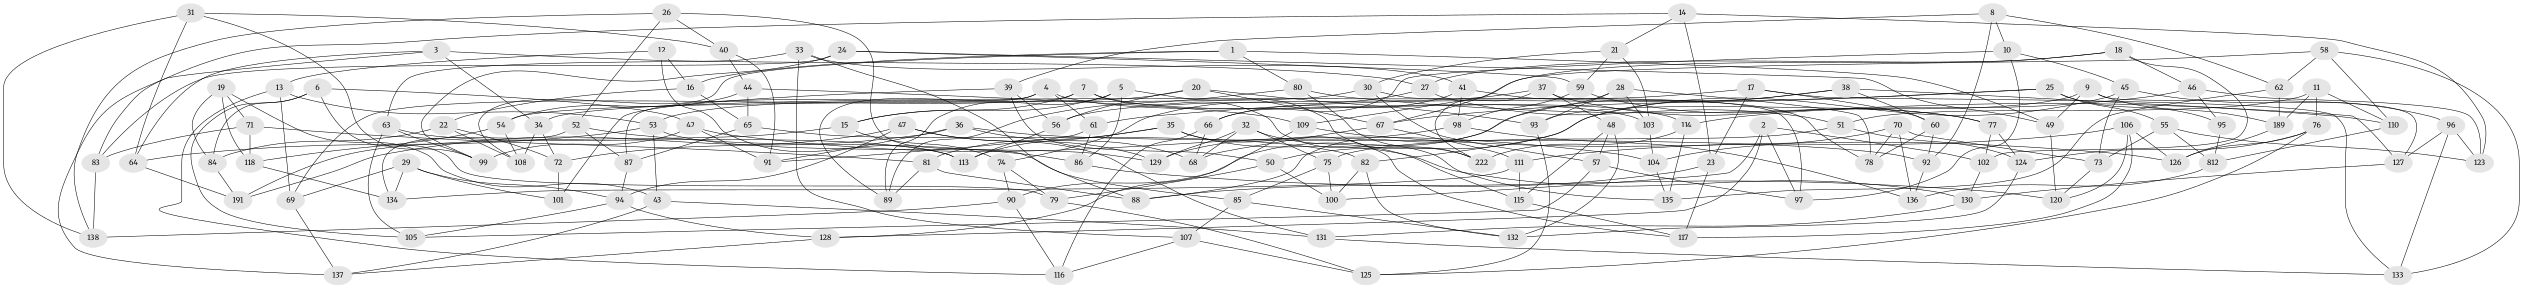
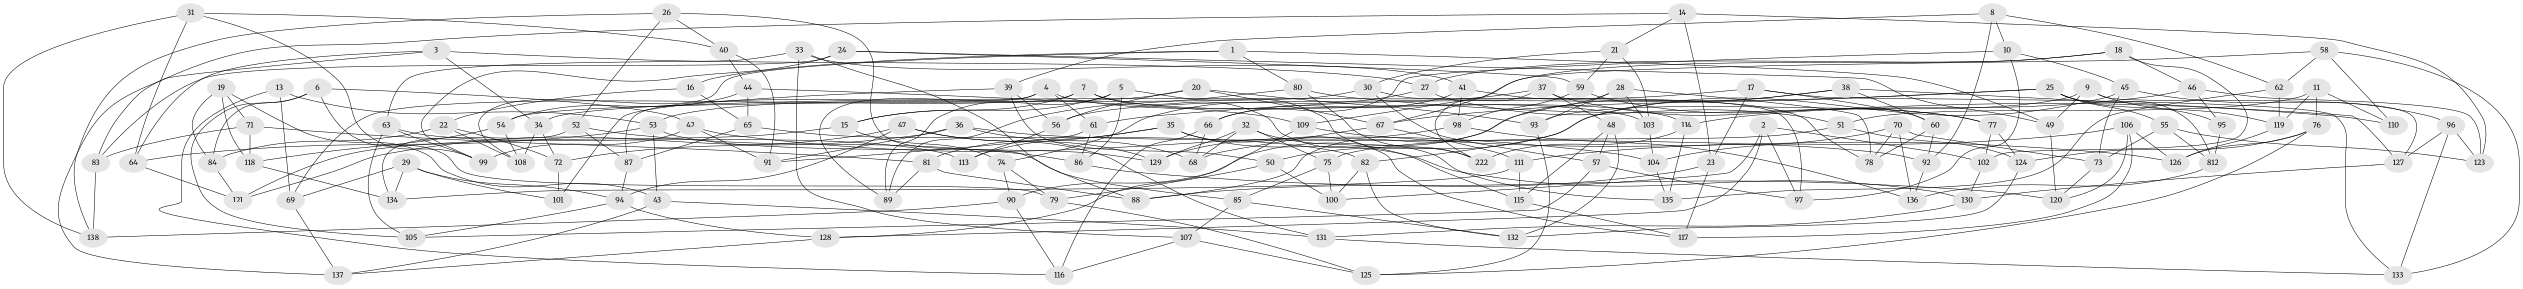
node "12": removed
node "189": label "189" -> "119"
edge "110" -- "812": now "25" -- "812"
node "191": label "191" -> "121"
